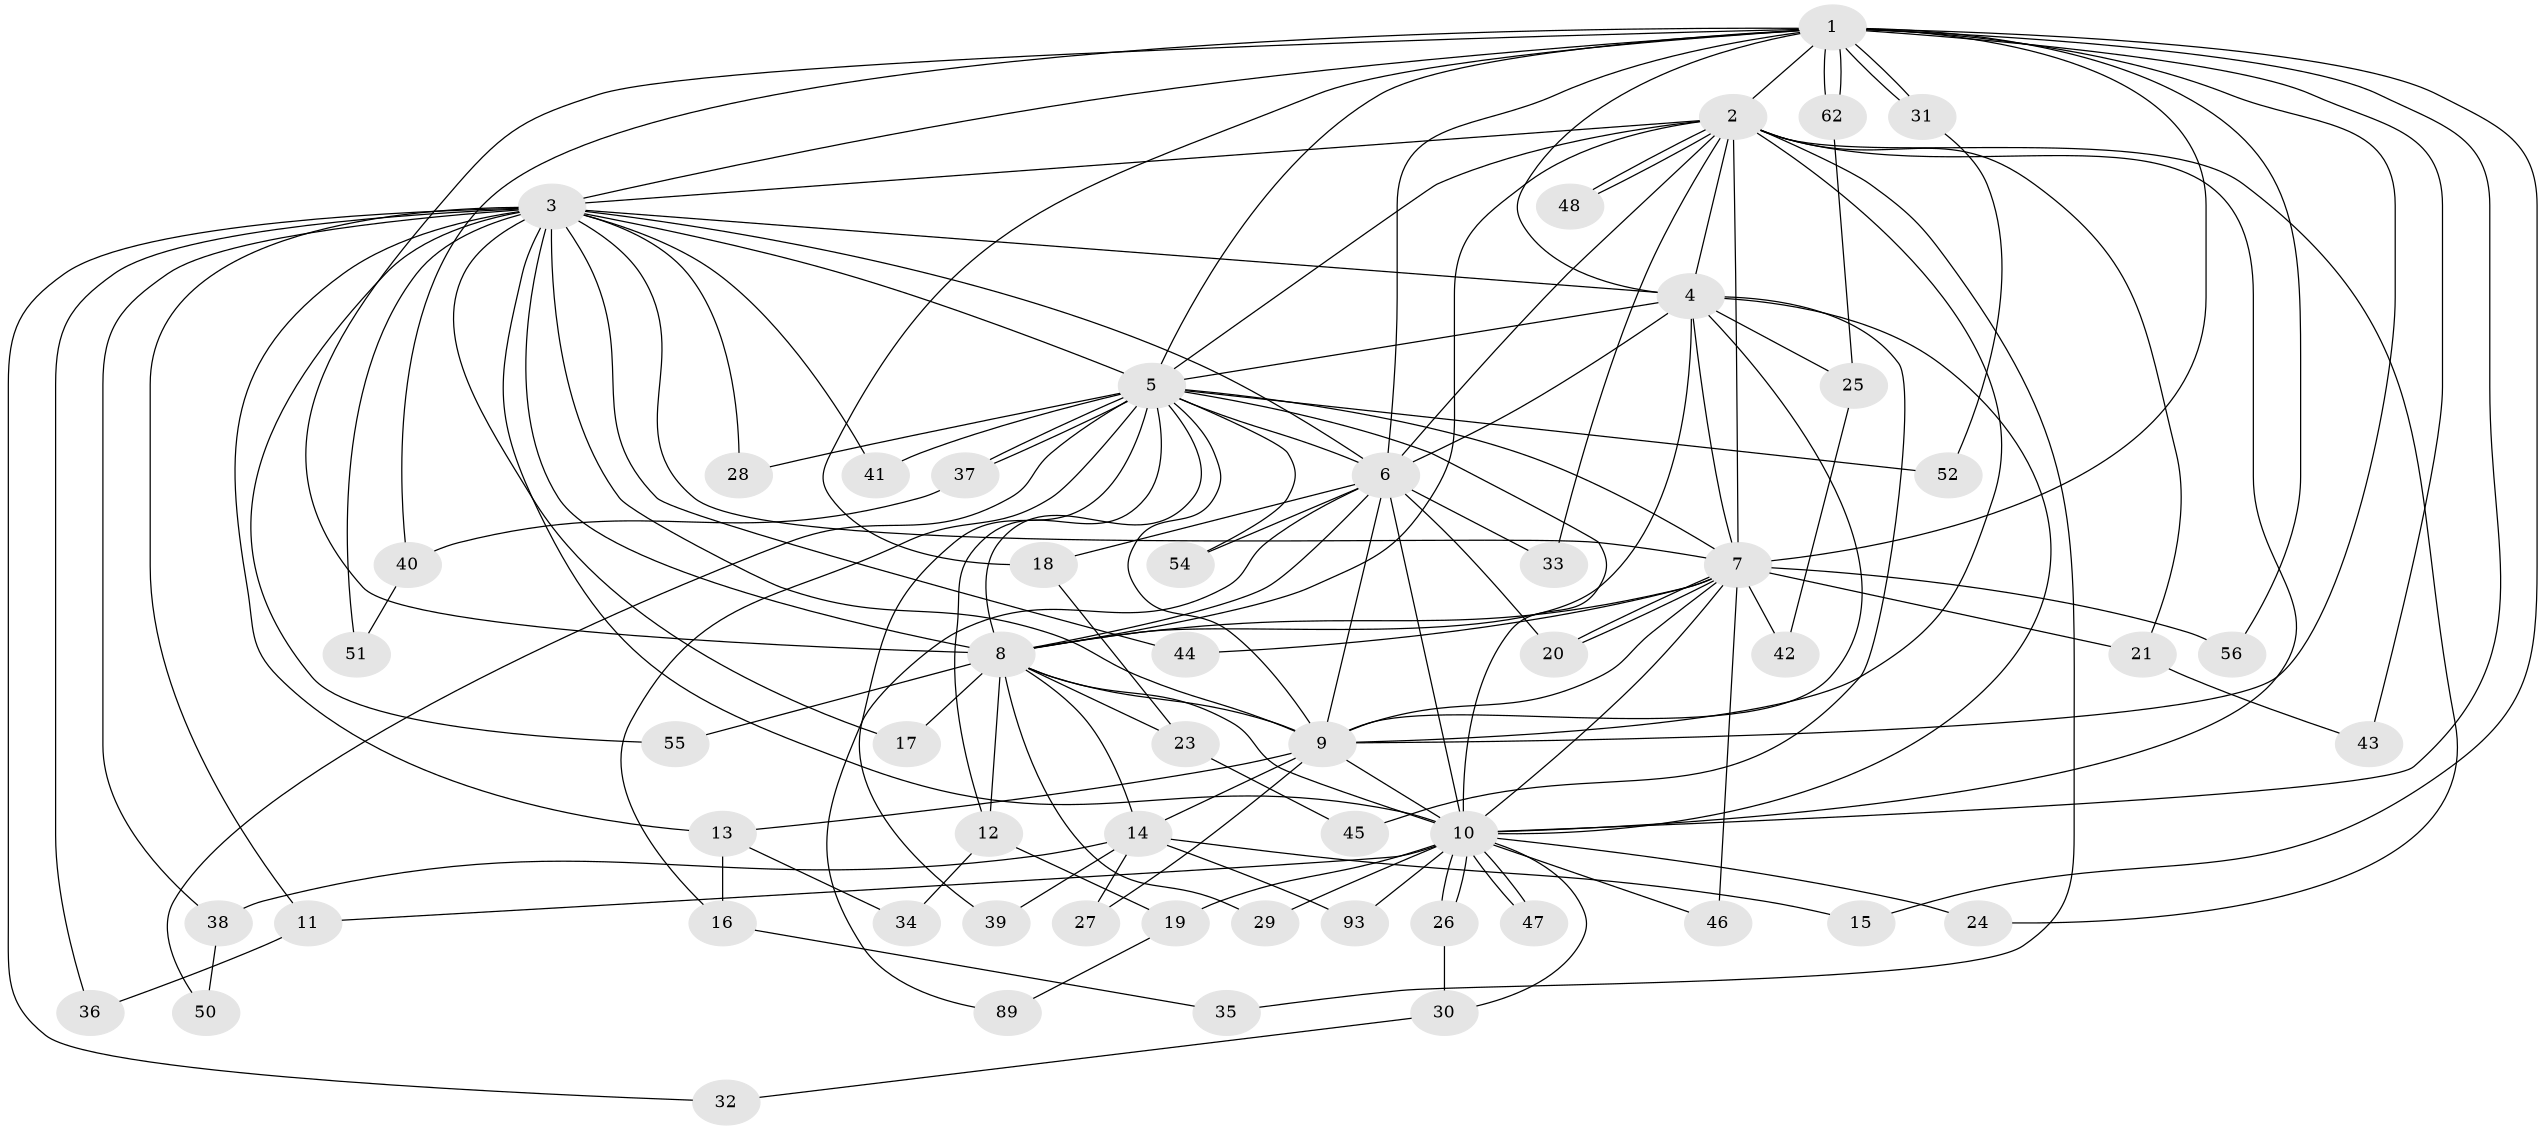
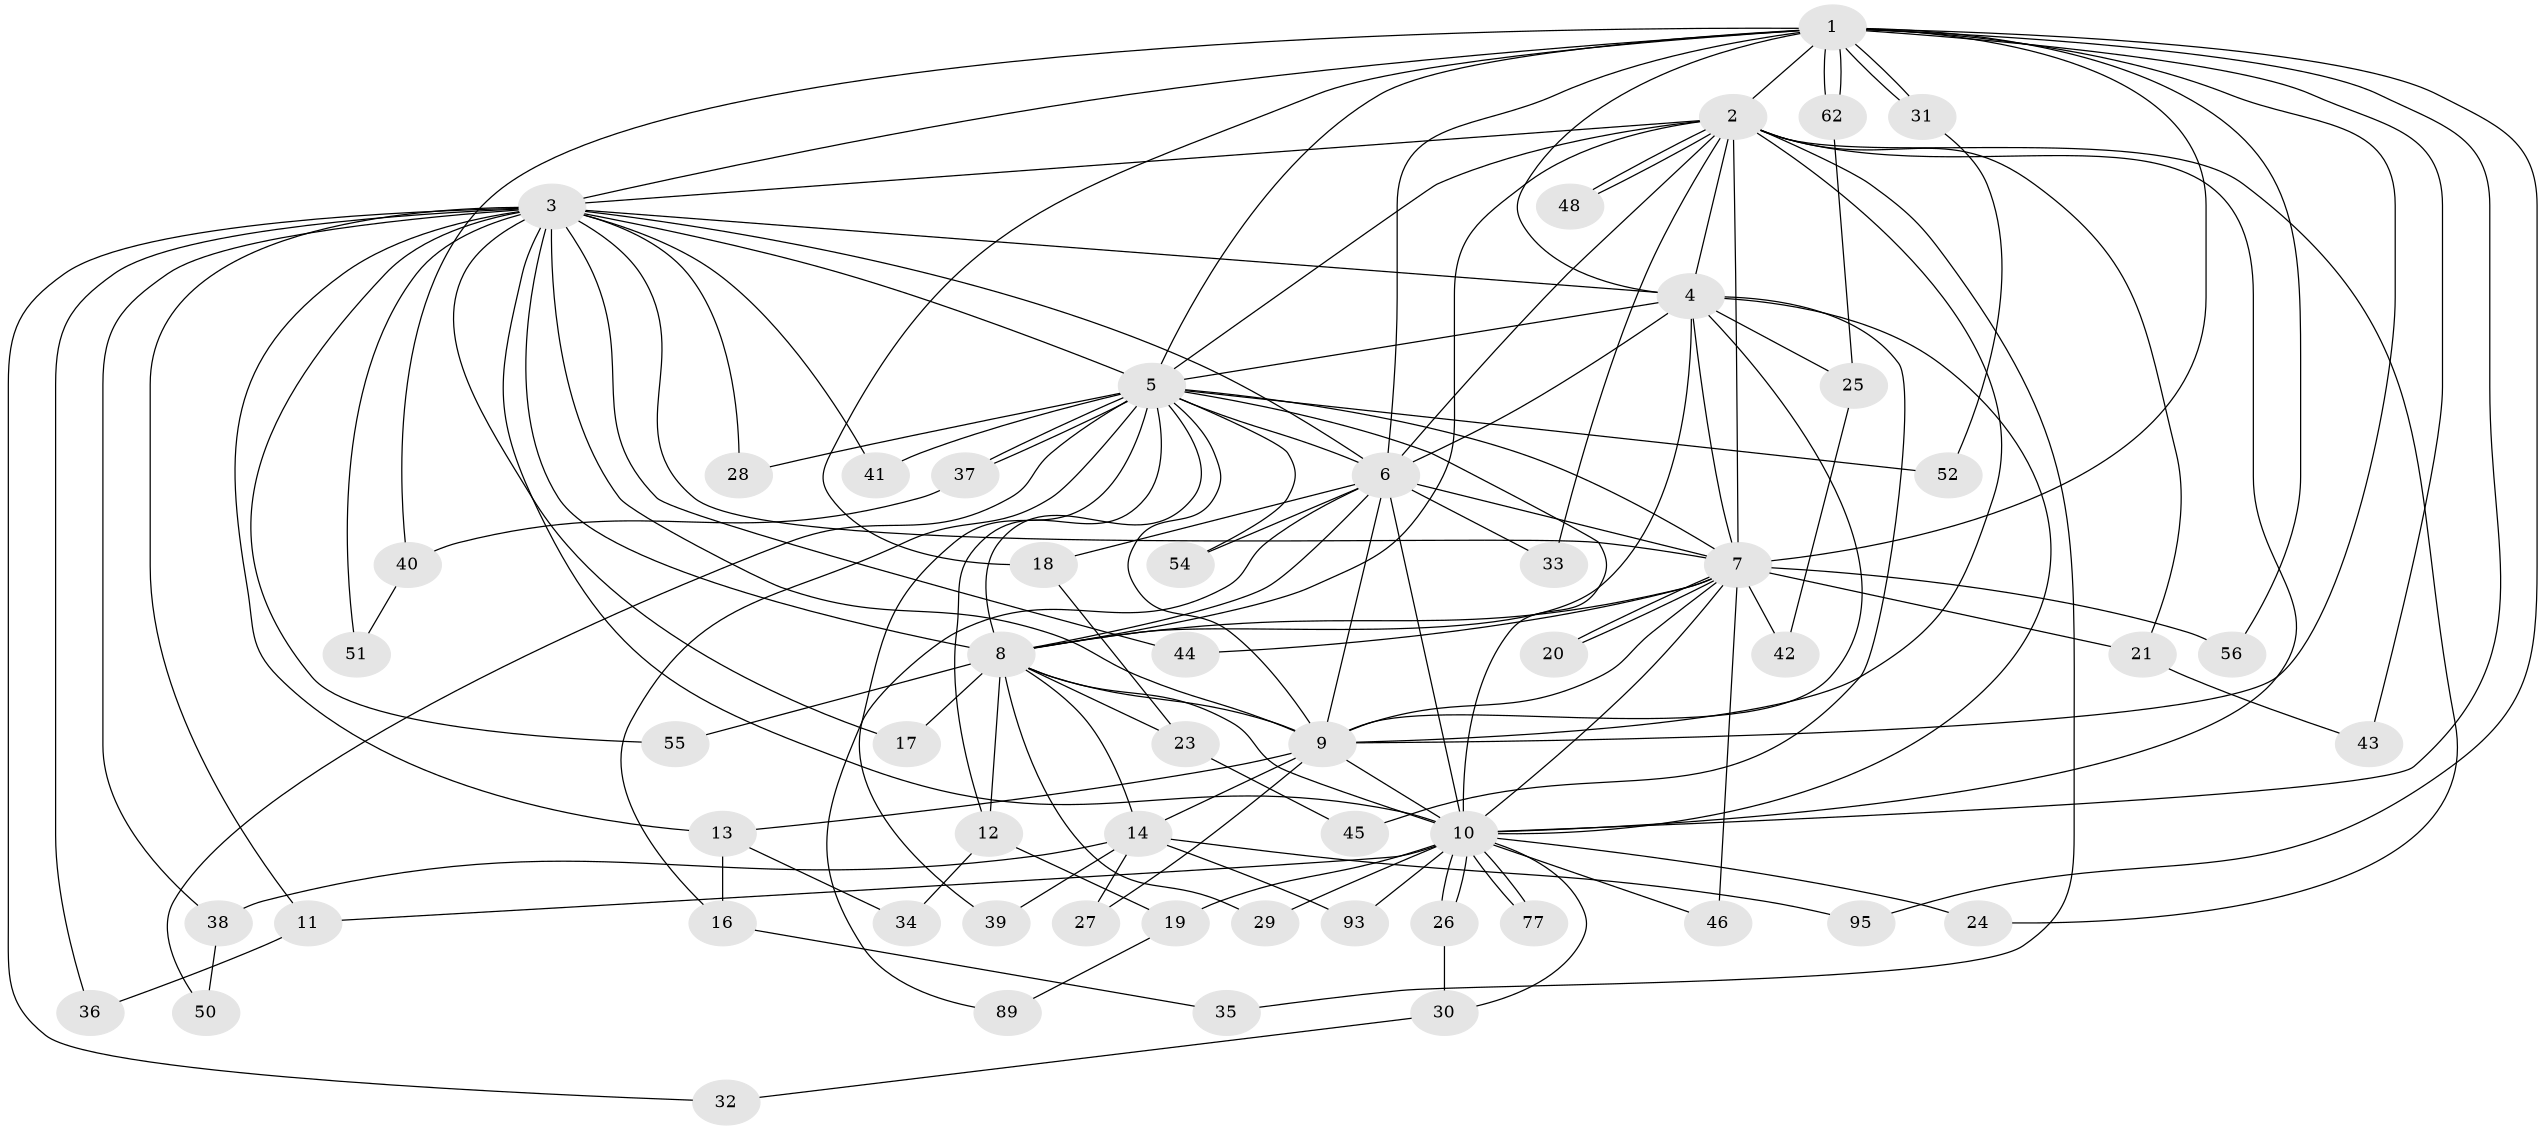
edge "1" -- "8": removed
edge "6" -- "20": now "6" -- "7"
node "47": label "47" -> "77"
node "15": label "15" -> "95"
